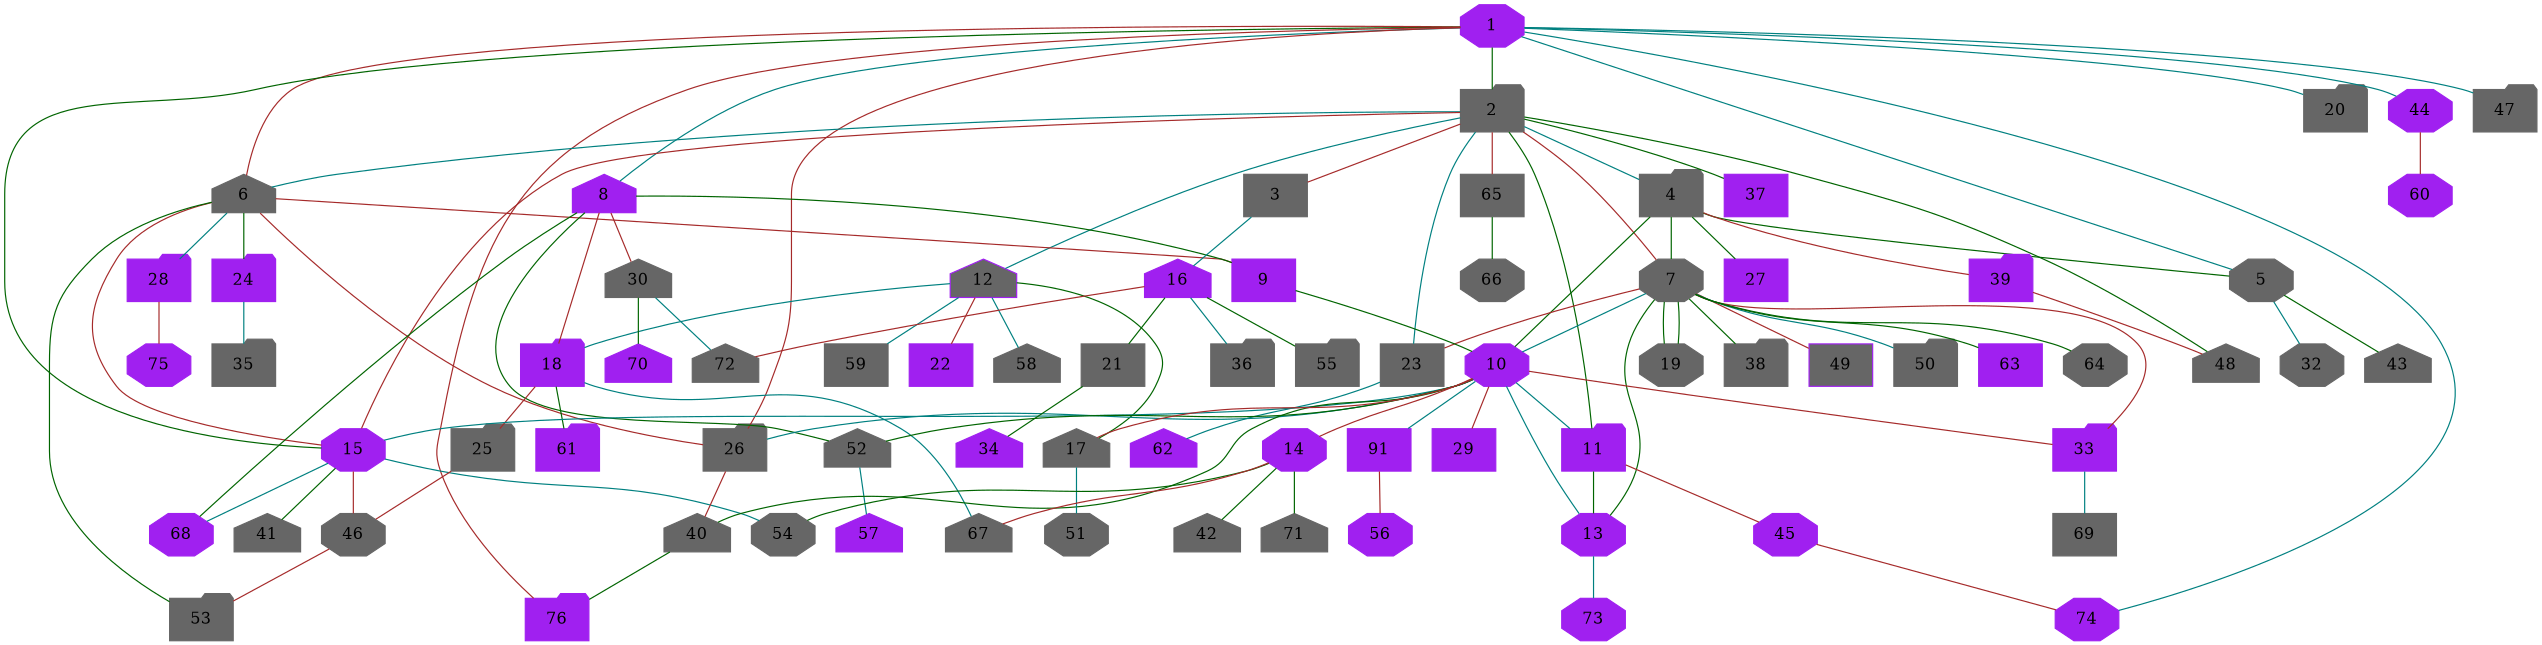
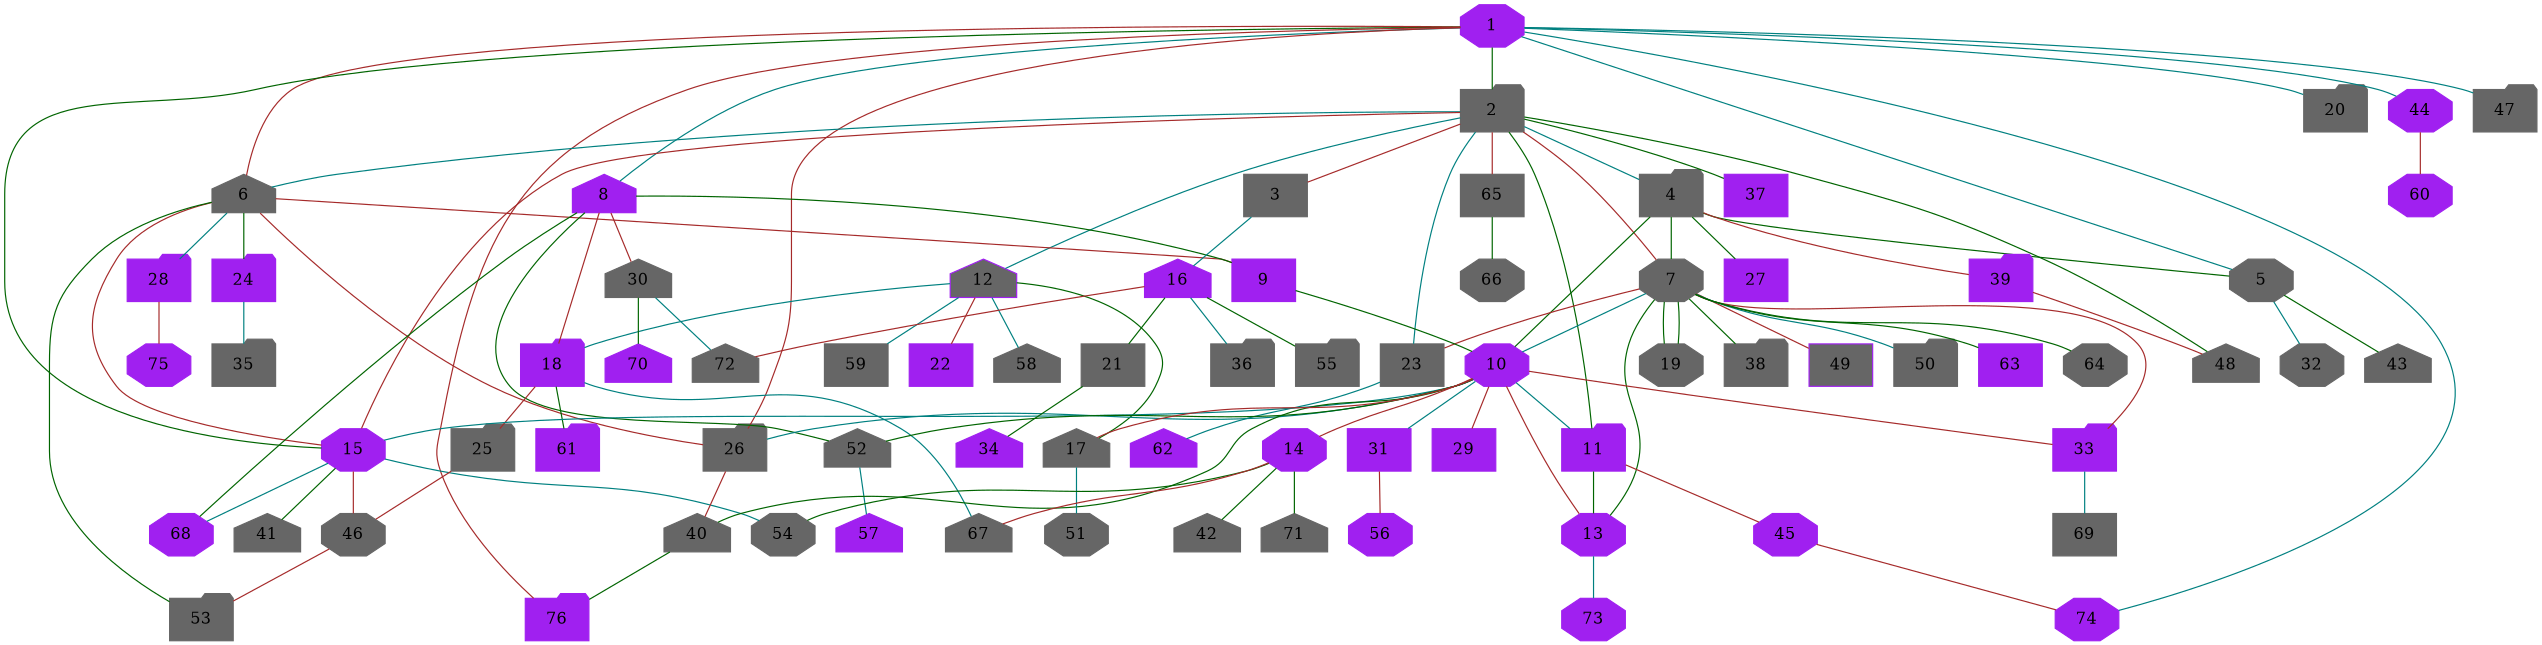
node "91": label "91" -> "31"
edge "10" -- "13": color teal -> brown
